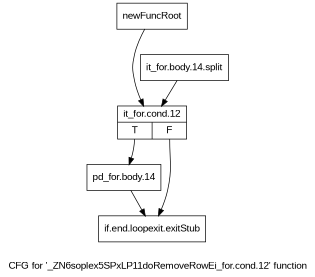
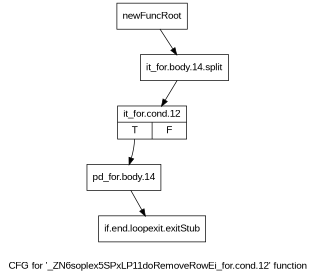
edge "newFuncRoot" -> "it_for.cond.12": now "newFuncRoot" -> "it_for.body.14.split"
edge "it_for.cond.12" -> "if.end.loopexit.exitStub": removed
